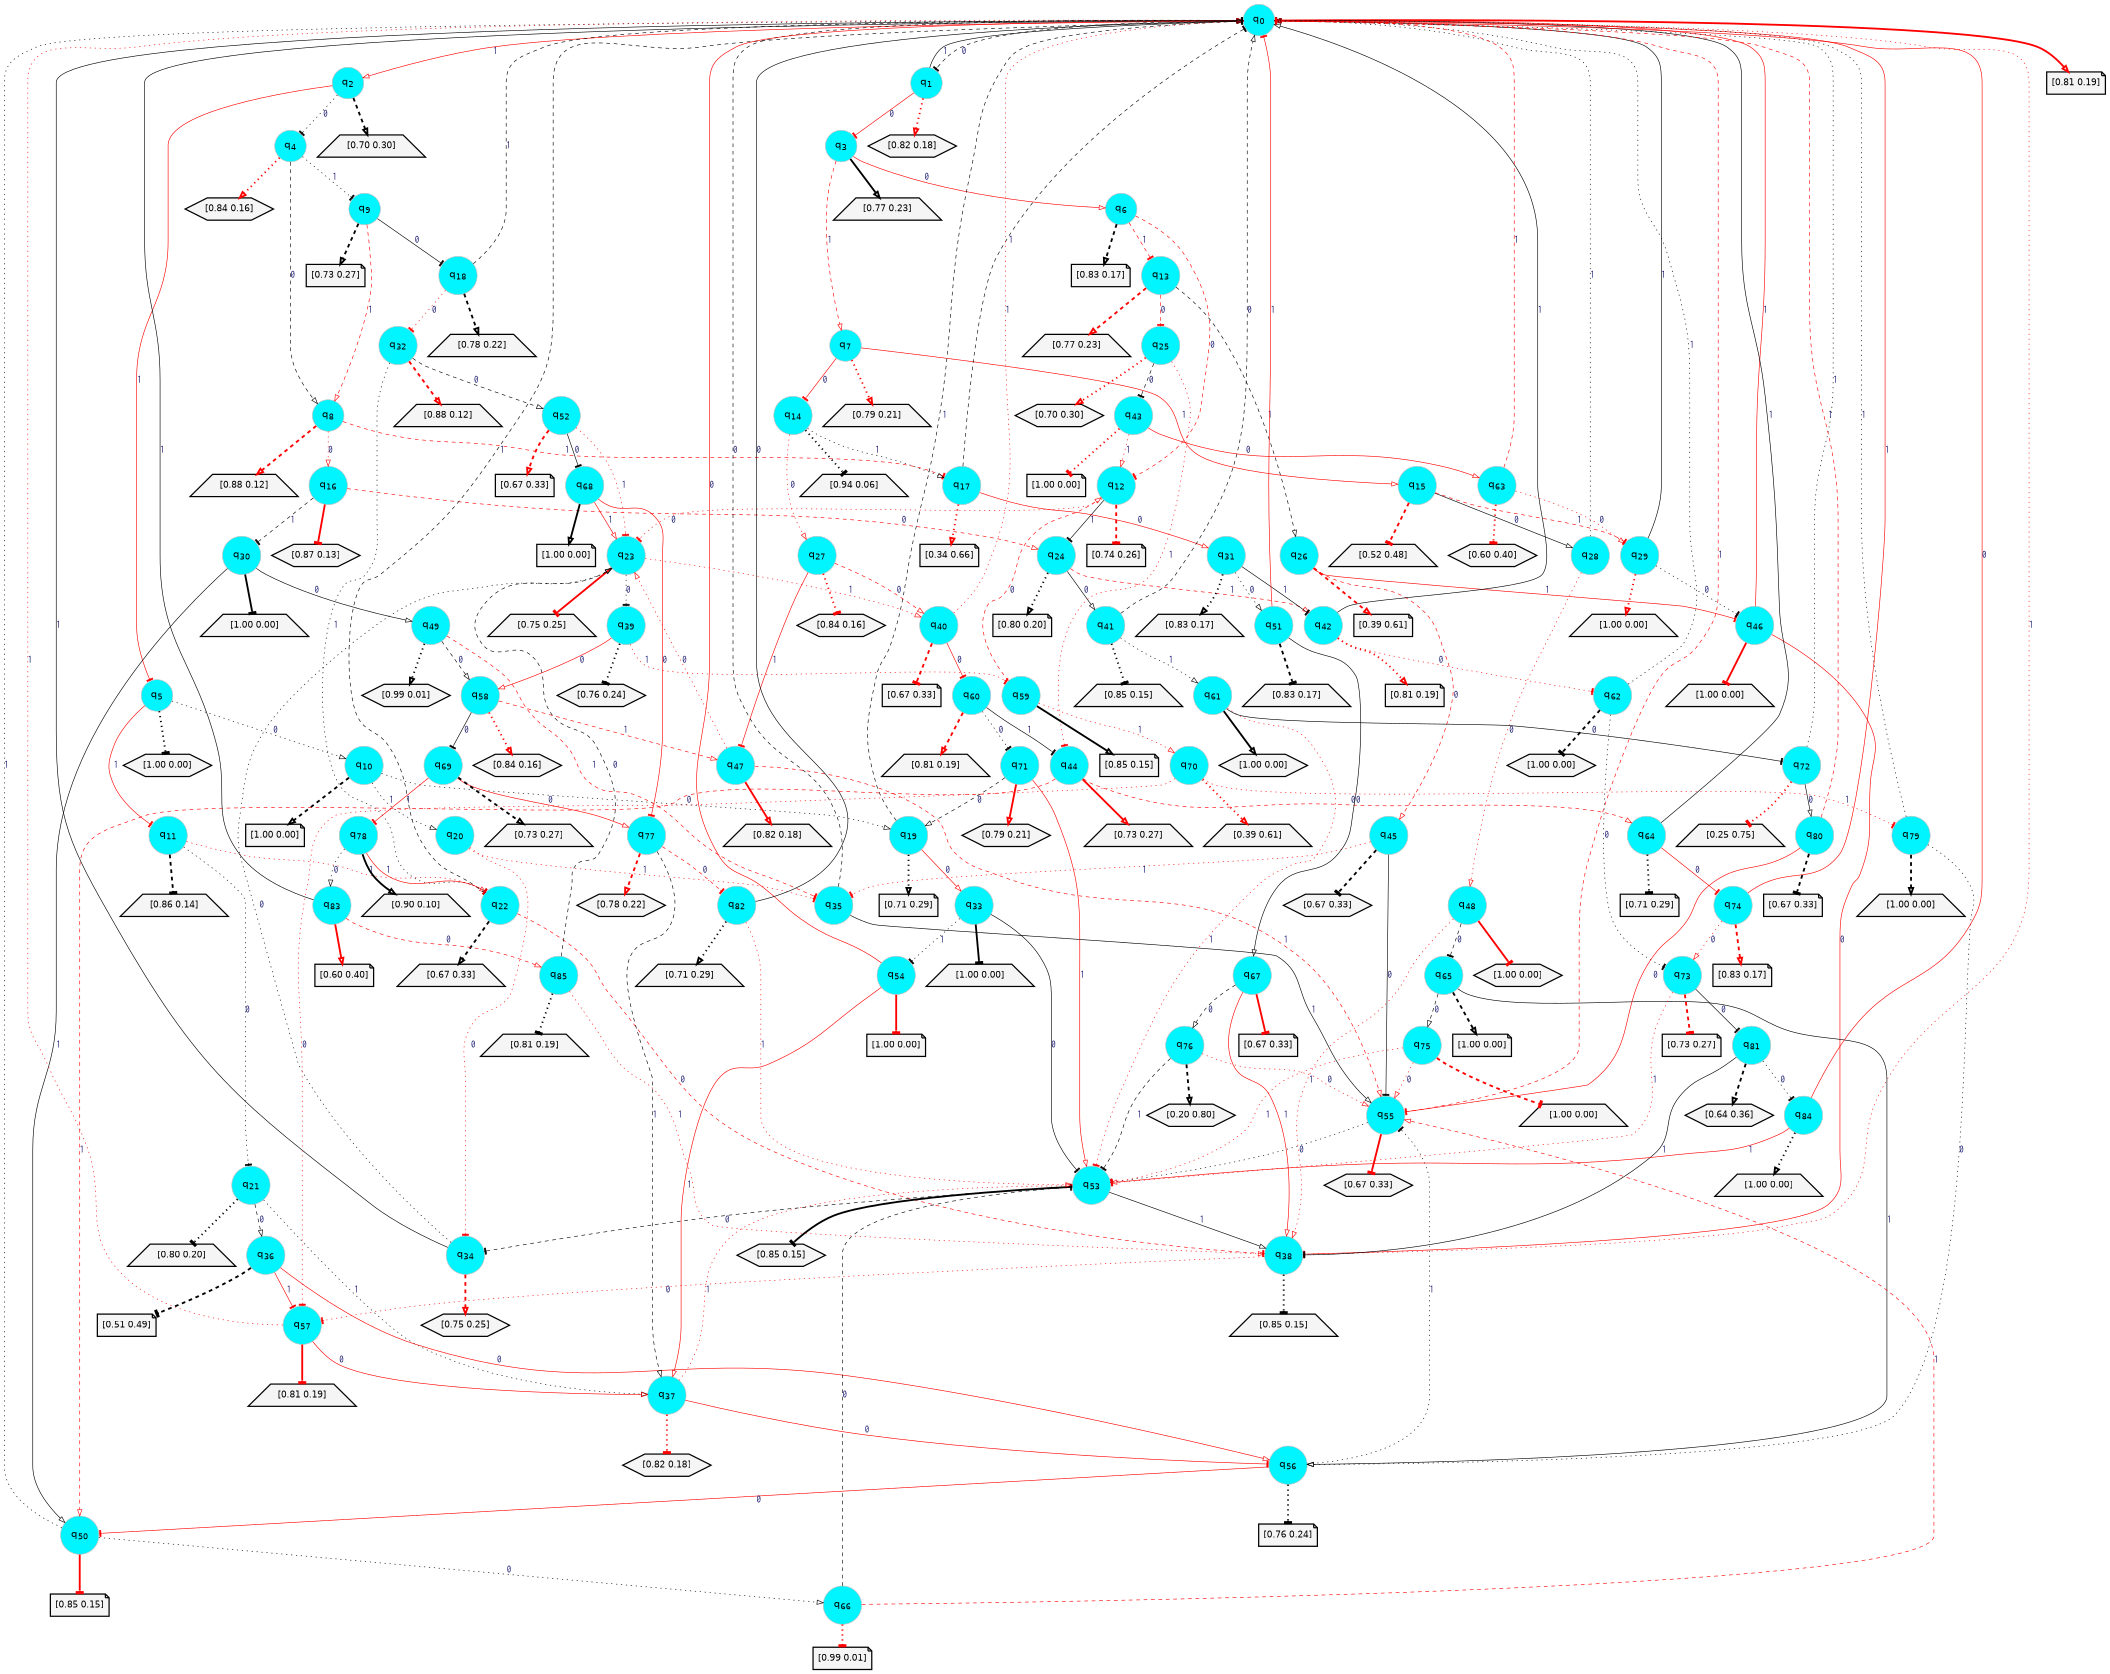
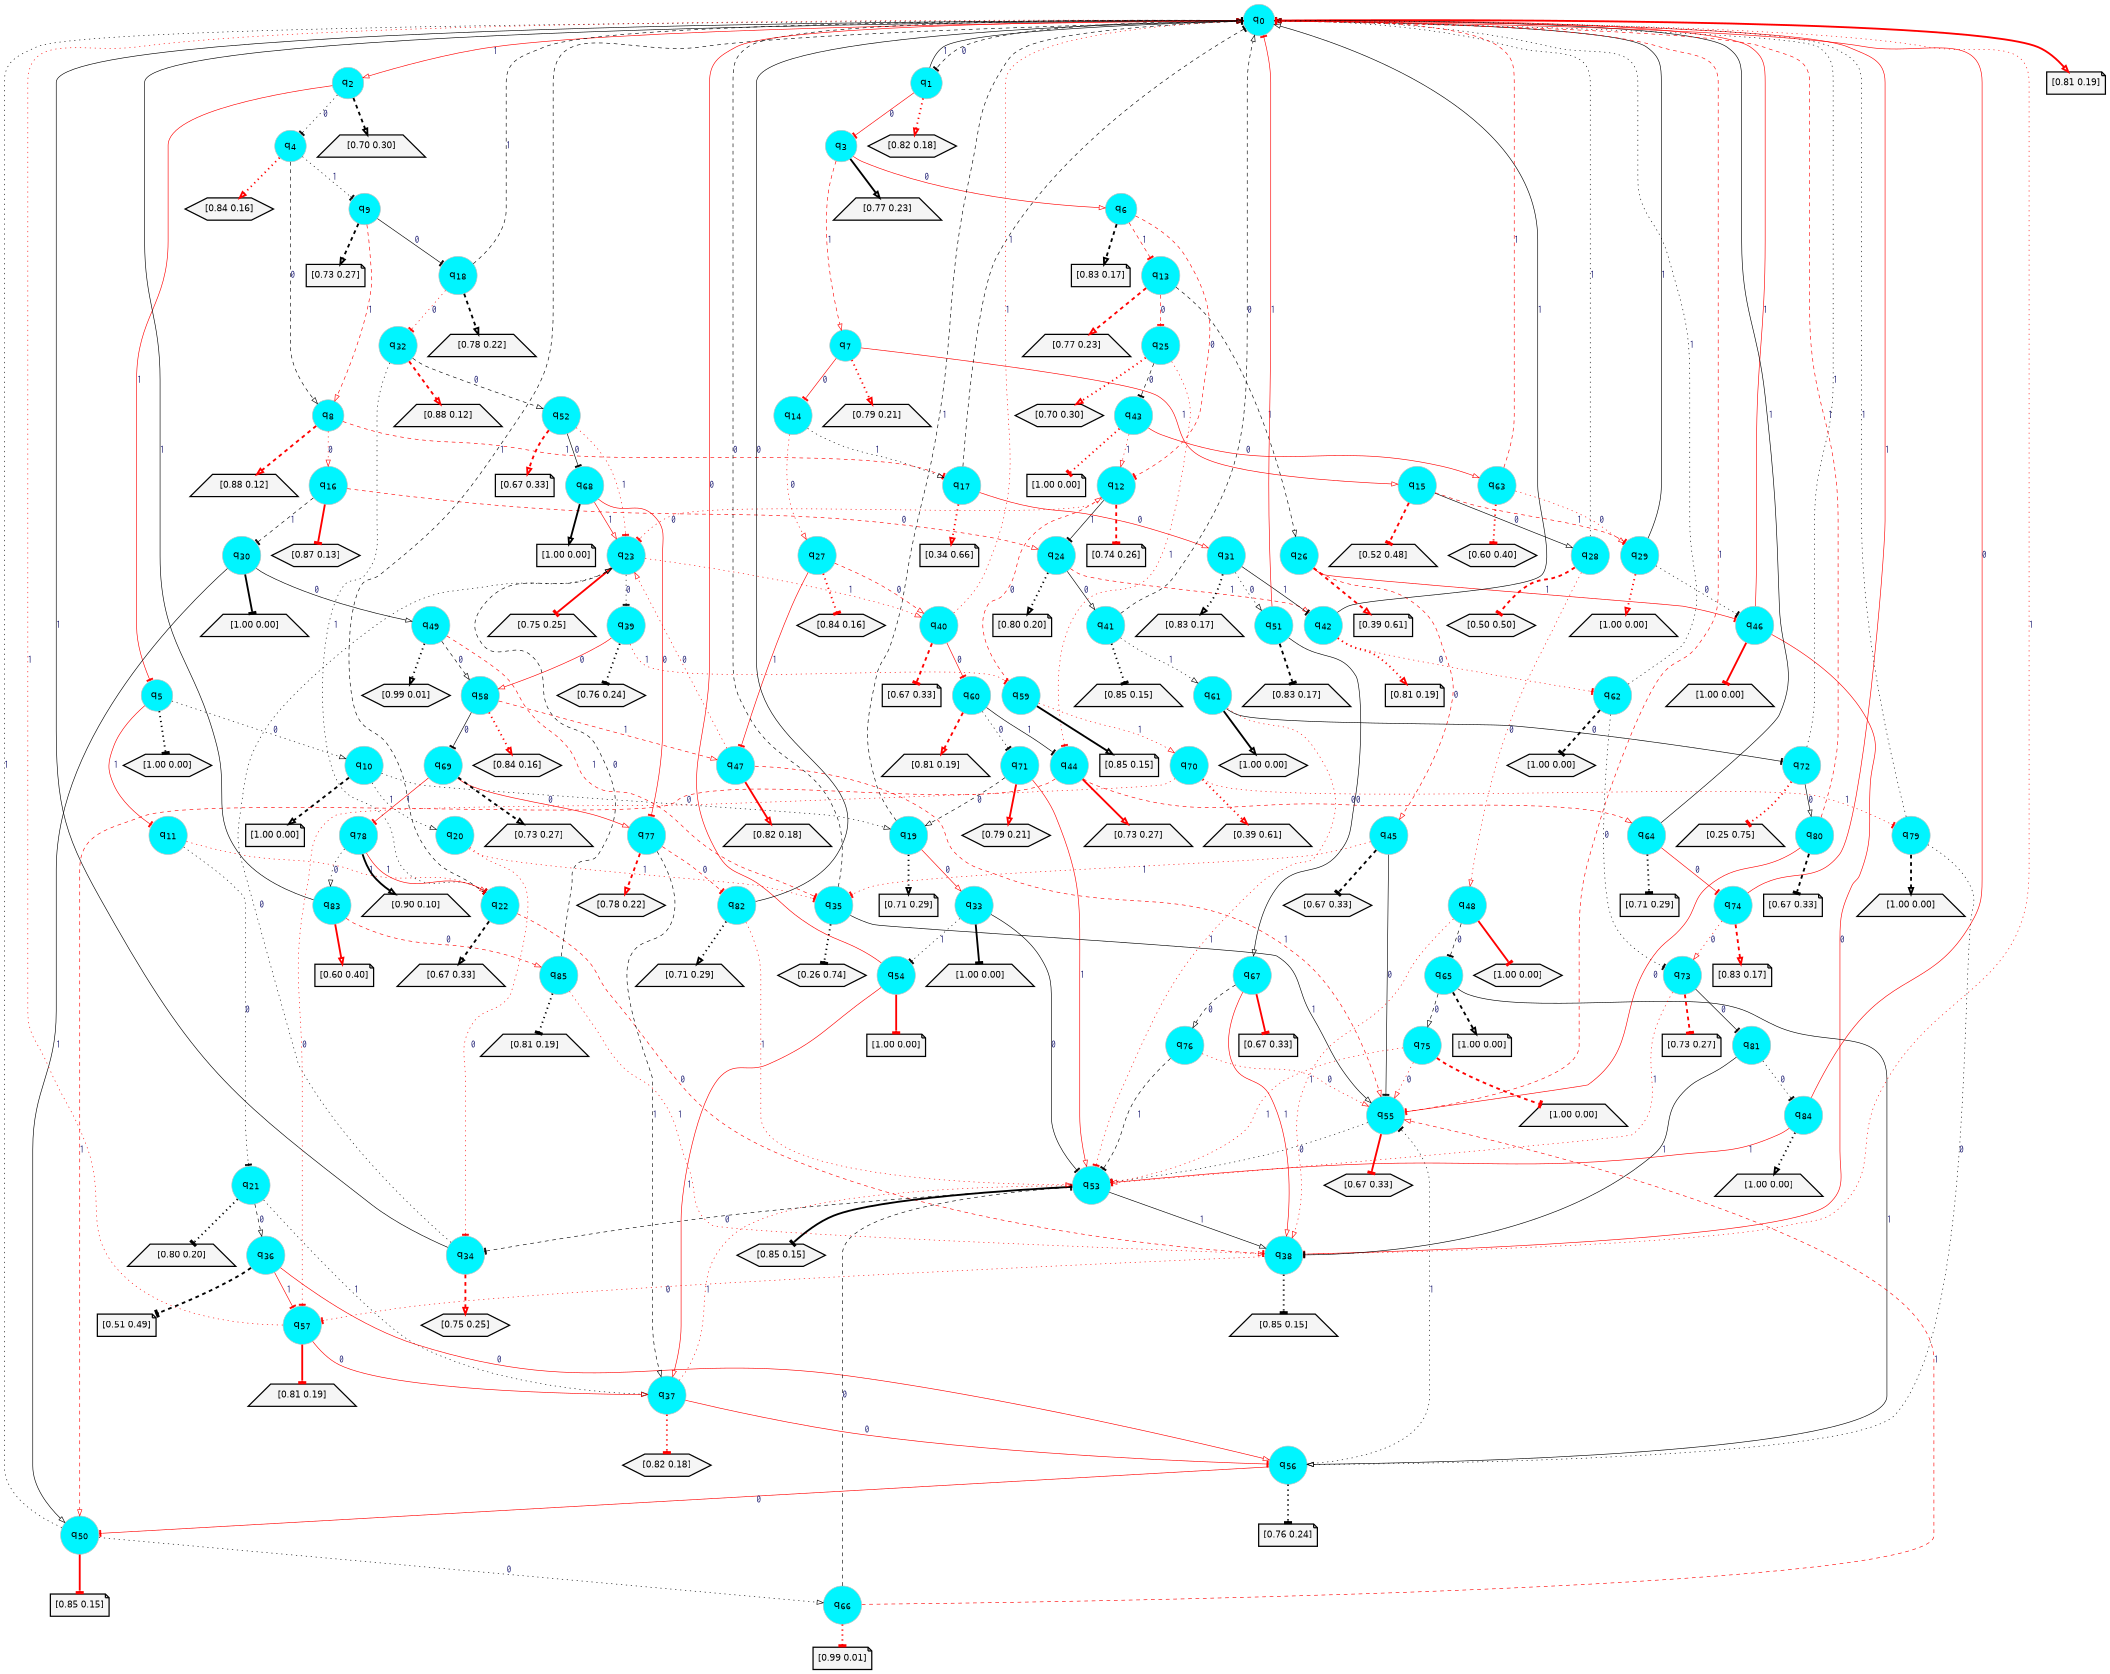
node "[0.94 0.06]": removed
node "[0.50 0.50]": added
node "[0.86 0.14]": removed
node "[0.26 0.74]": added
node "[0.20 0.80]": removed
node "[0.64 0.36]": removed
